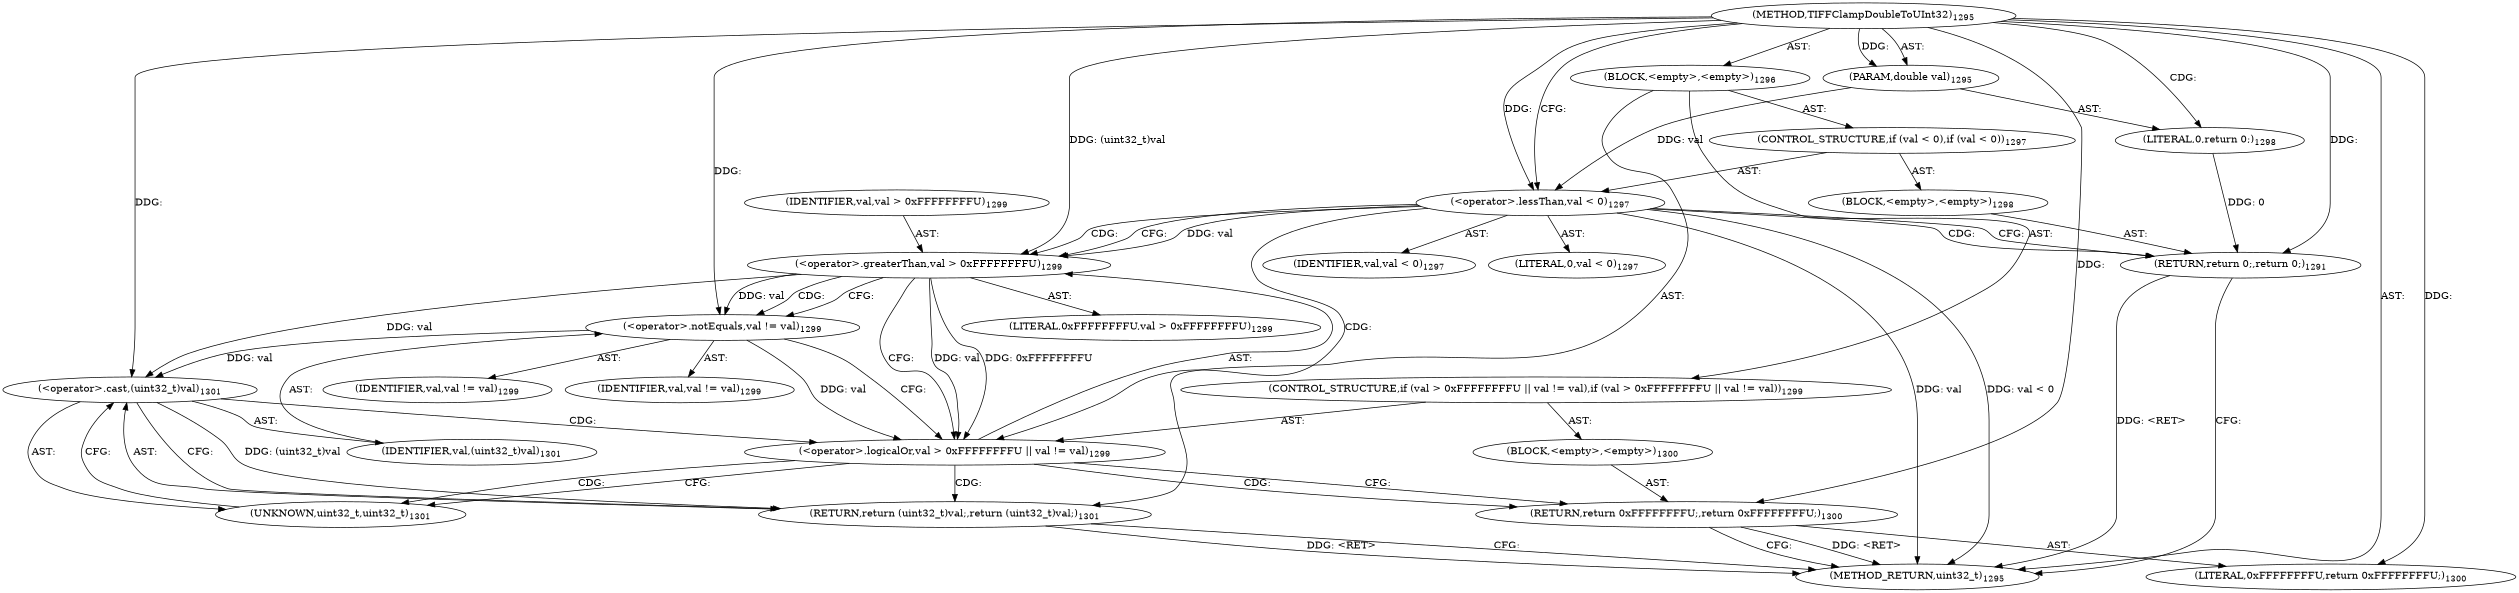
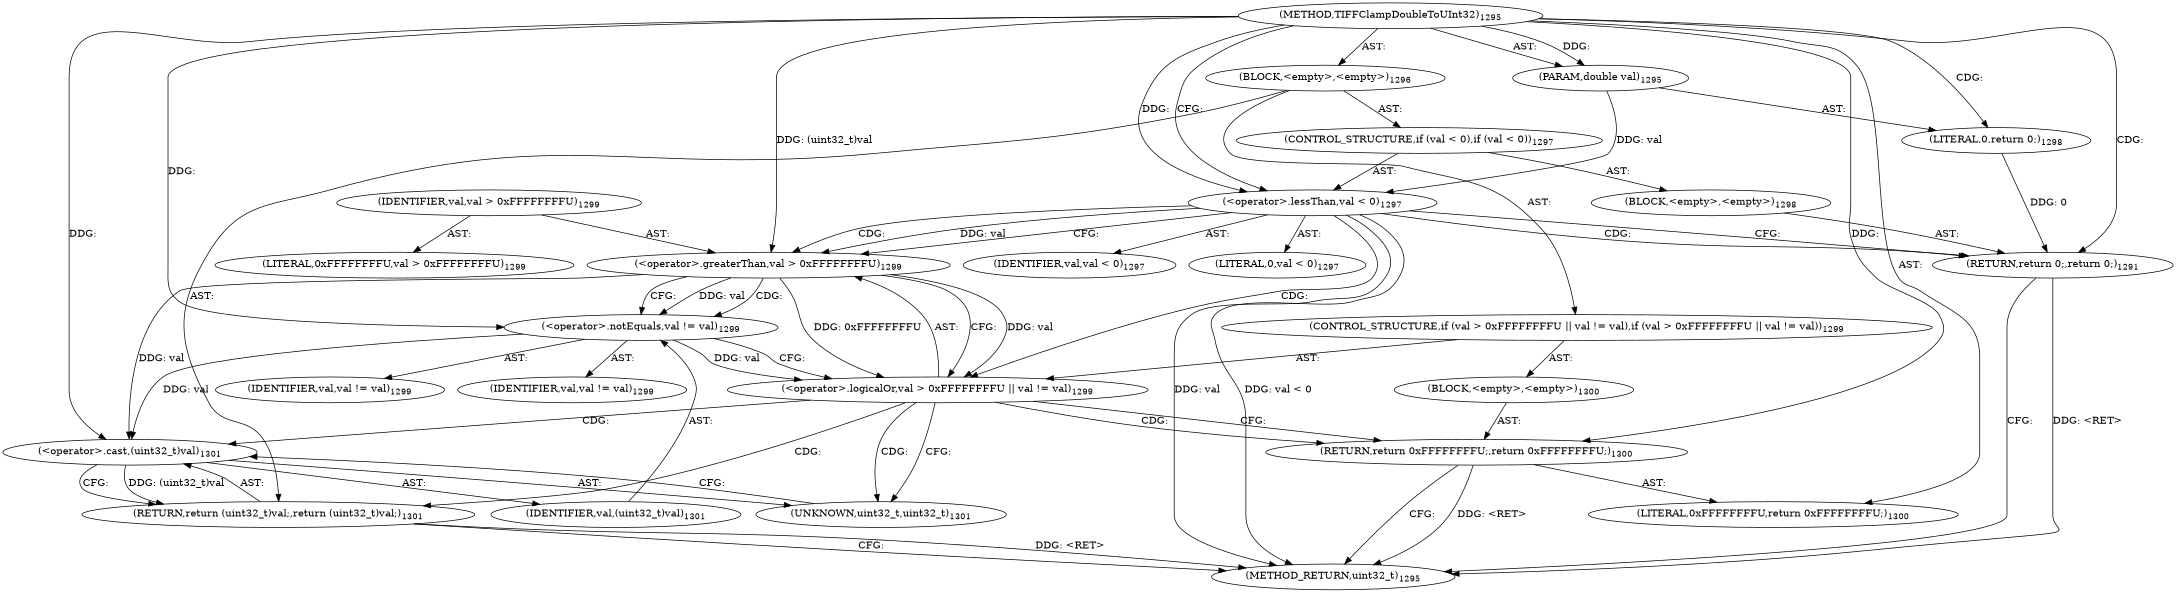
edge "(METHOD,TIFFClampDoubleToUInt32)" -> "(RETURN,return 0;,return 0;)": label "DDG: " -> "CDG: "
edge "(<operator>.greaterThan,val > 0xFFFFFFFFU)" -> "(LITERAL,0xFFFFFFFFU,val > 0xFFFFFFFFU)": now "(IDENTIFIER,val,val > 0xFFFFFFFFU)" -> "(LITERAL,0xFFFFFFFFU,val > 0xFFFFFFFFU)"
edge "(METHOD,TIFFClampDoubleToUInt32)" -> "(LITERAL,0xFFFFFFFFU,return 0xFFFFFFFFU;)": label "DDG: " -> "AST: "
edge "(METHOD,TIFFClampDoubleToUInt32)" -> "(METHOD_RETURN,uint32_t)": removed, label "AST:"
edge "(<operator>.cast,(uint32_t)val)" -> "(<operator>.logicalOr,val > 0xFFFFFFFFU || val != val)": reversed
